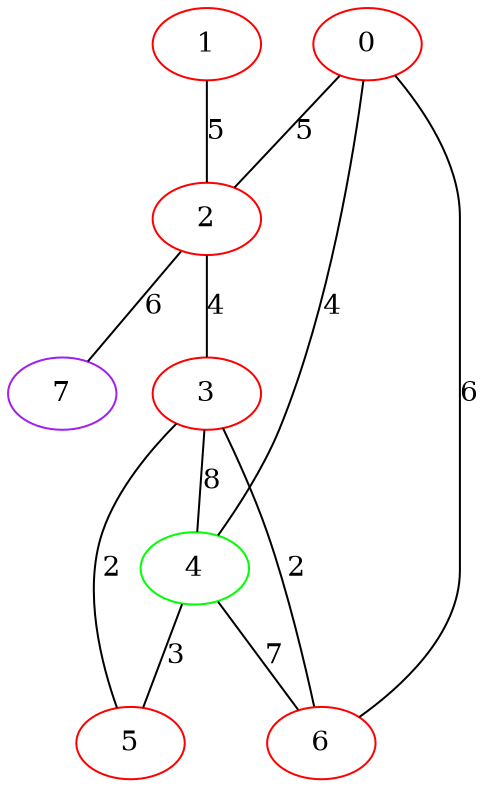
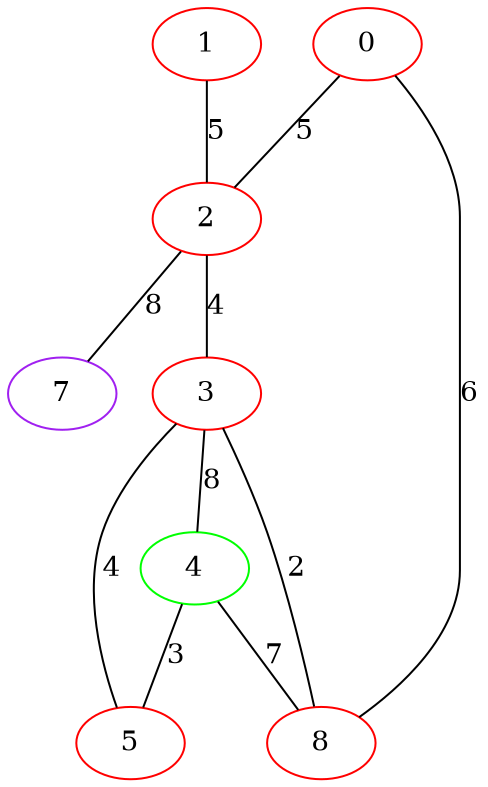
edge "2" -- "7": label "6" -> "8"
edge "0" -- "4": removed, label "4"
edge "3" -- "5": label "2" -> "4"
node "6": label "6" -> "8"
